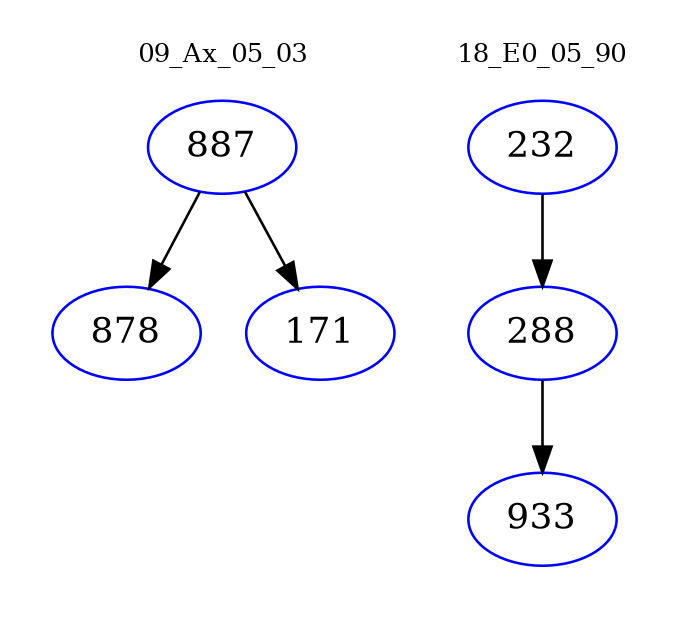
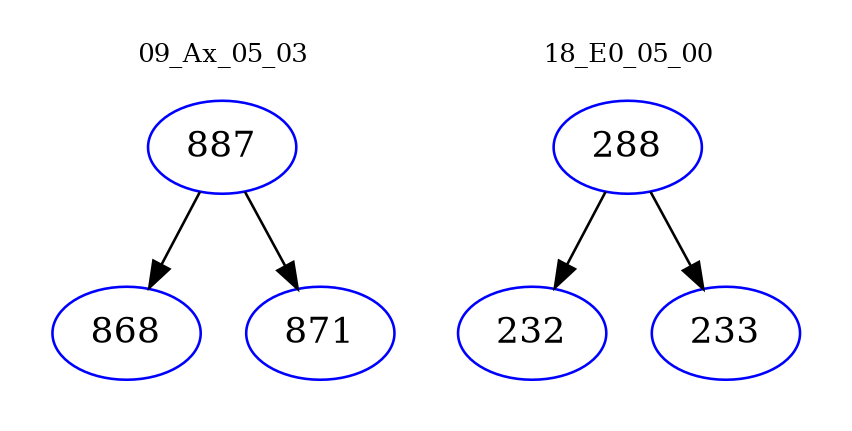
cluster "18_E0_05_90": label "18_E0_05_90" -> "18_E0_05_00"
edge "232" -> "288": reversed
node "878": label "878" -> "868"
node "171": label "171" -> "871"
node "933": label "933" -> "233"
